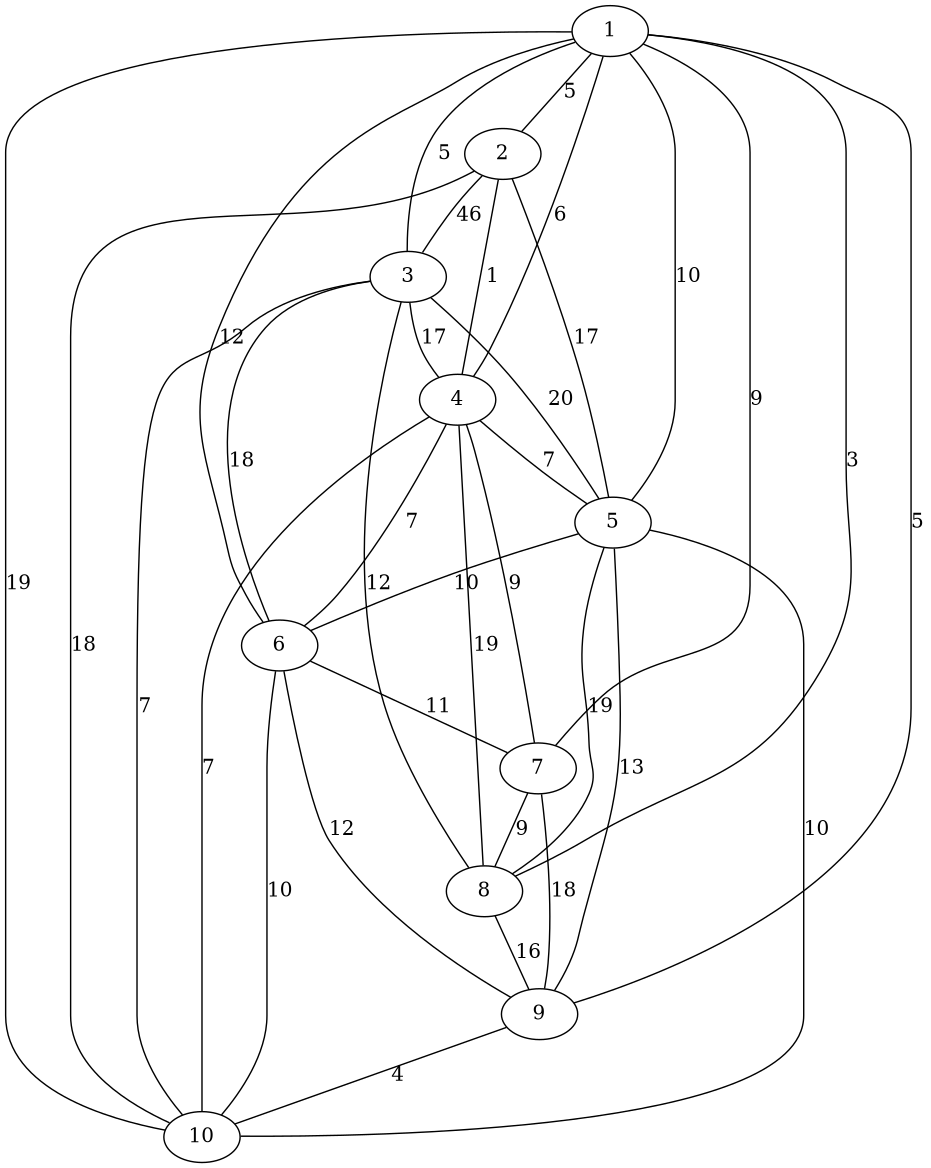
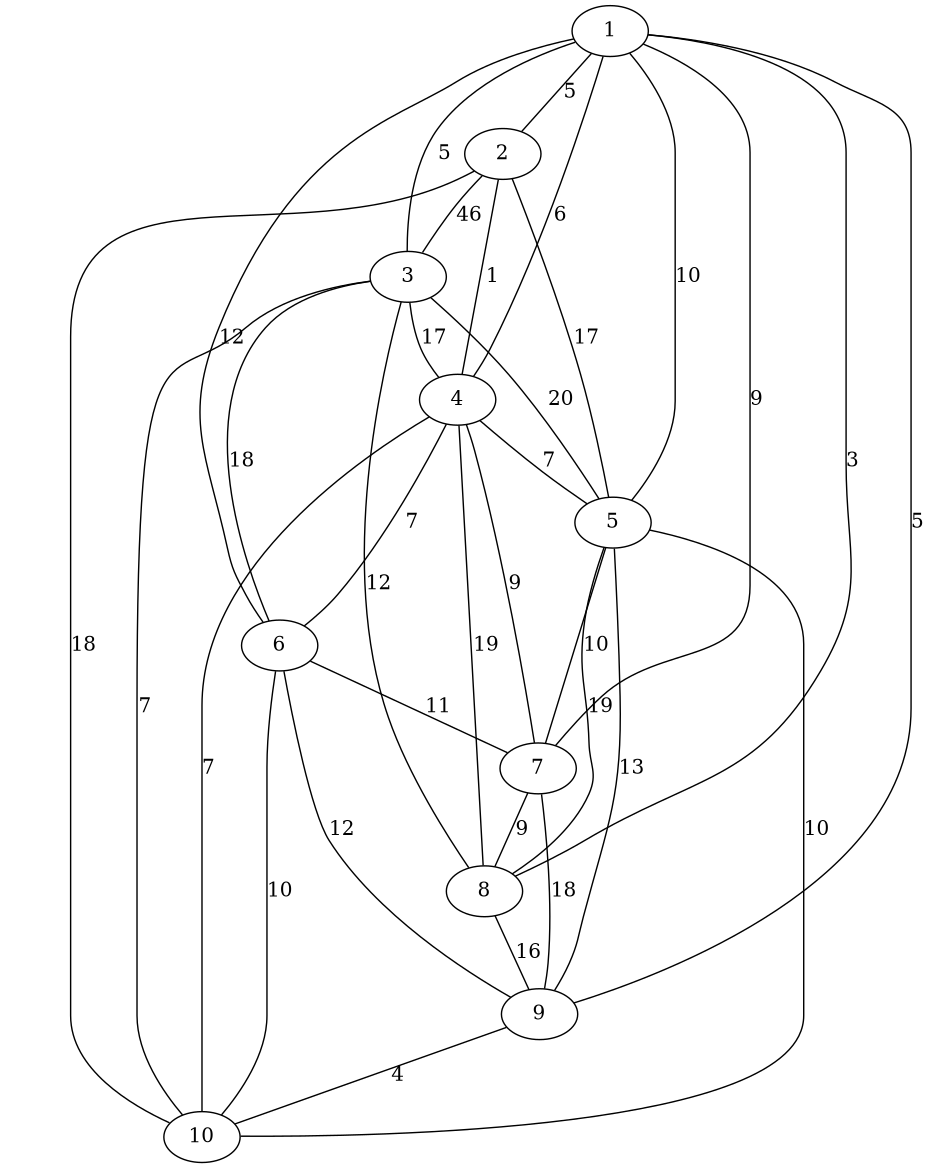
edge "1" -- "10": removed, label "19"
edge "5" -- "6": now "5" -- "7"
